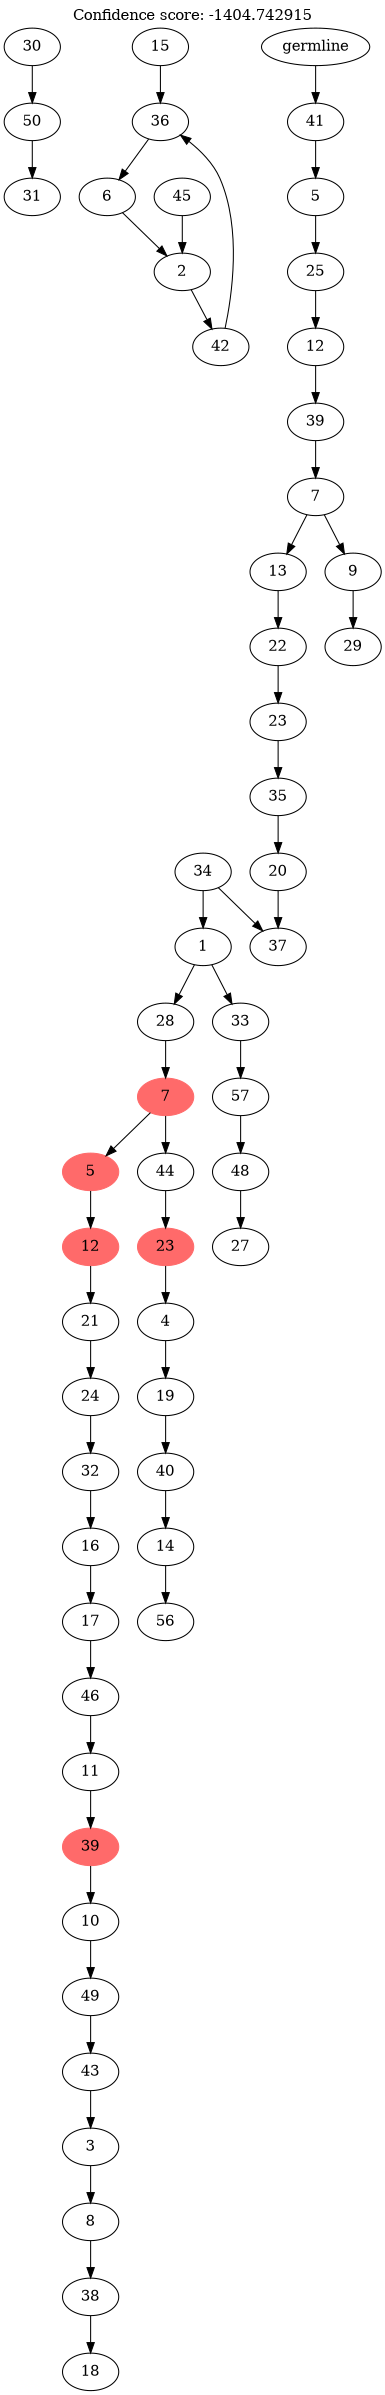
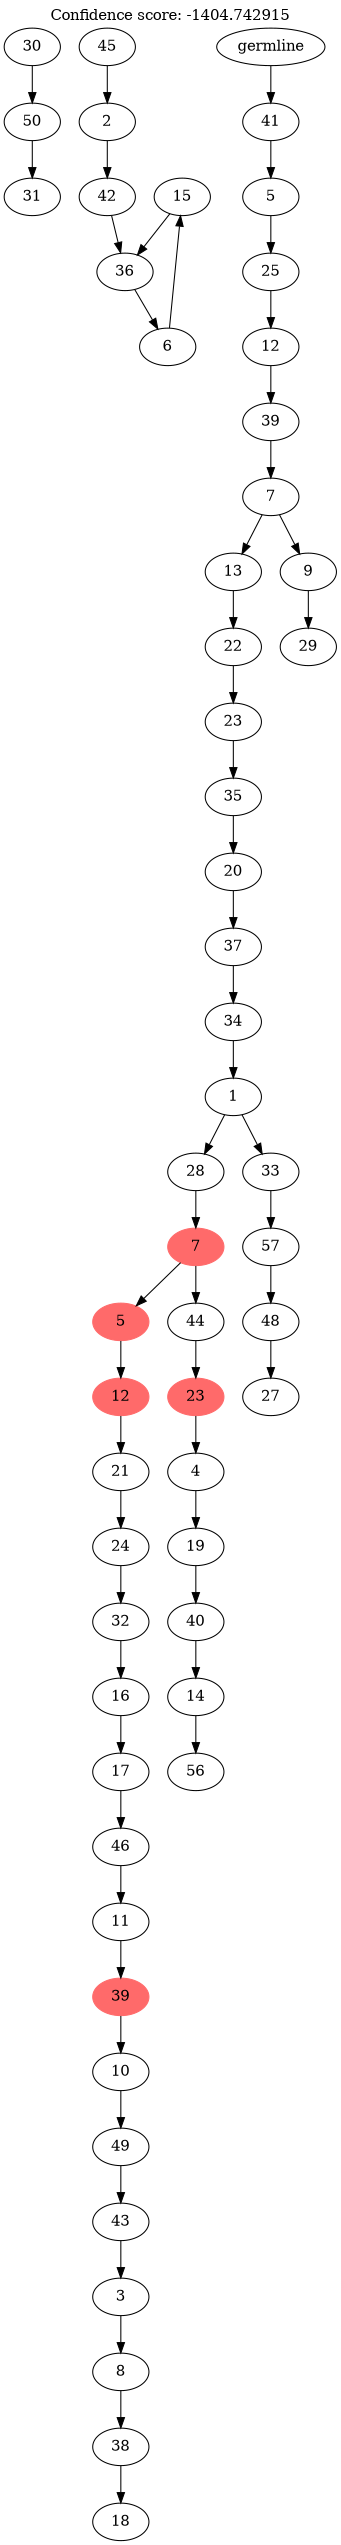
edge "6" -> "2": now "6" -> "15"
edge "34" -> "37": reversed
